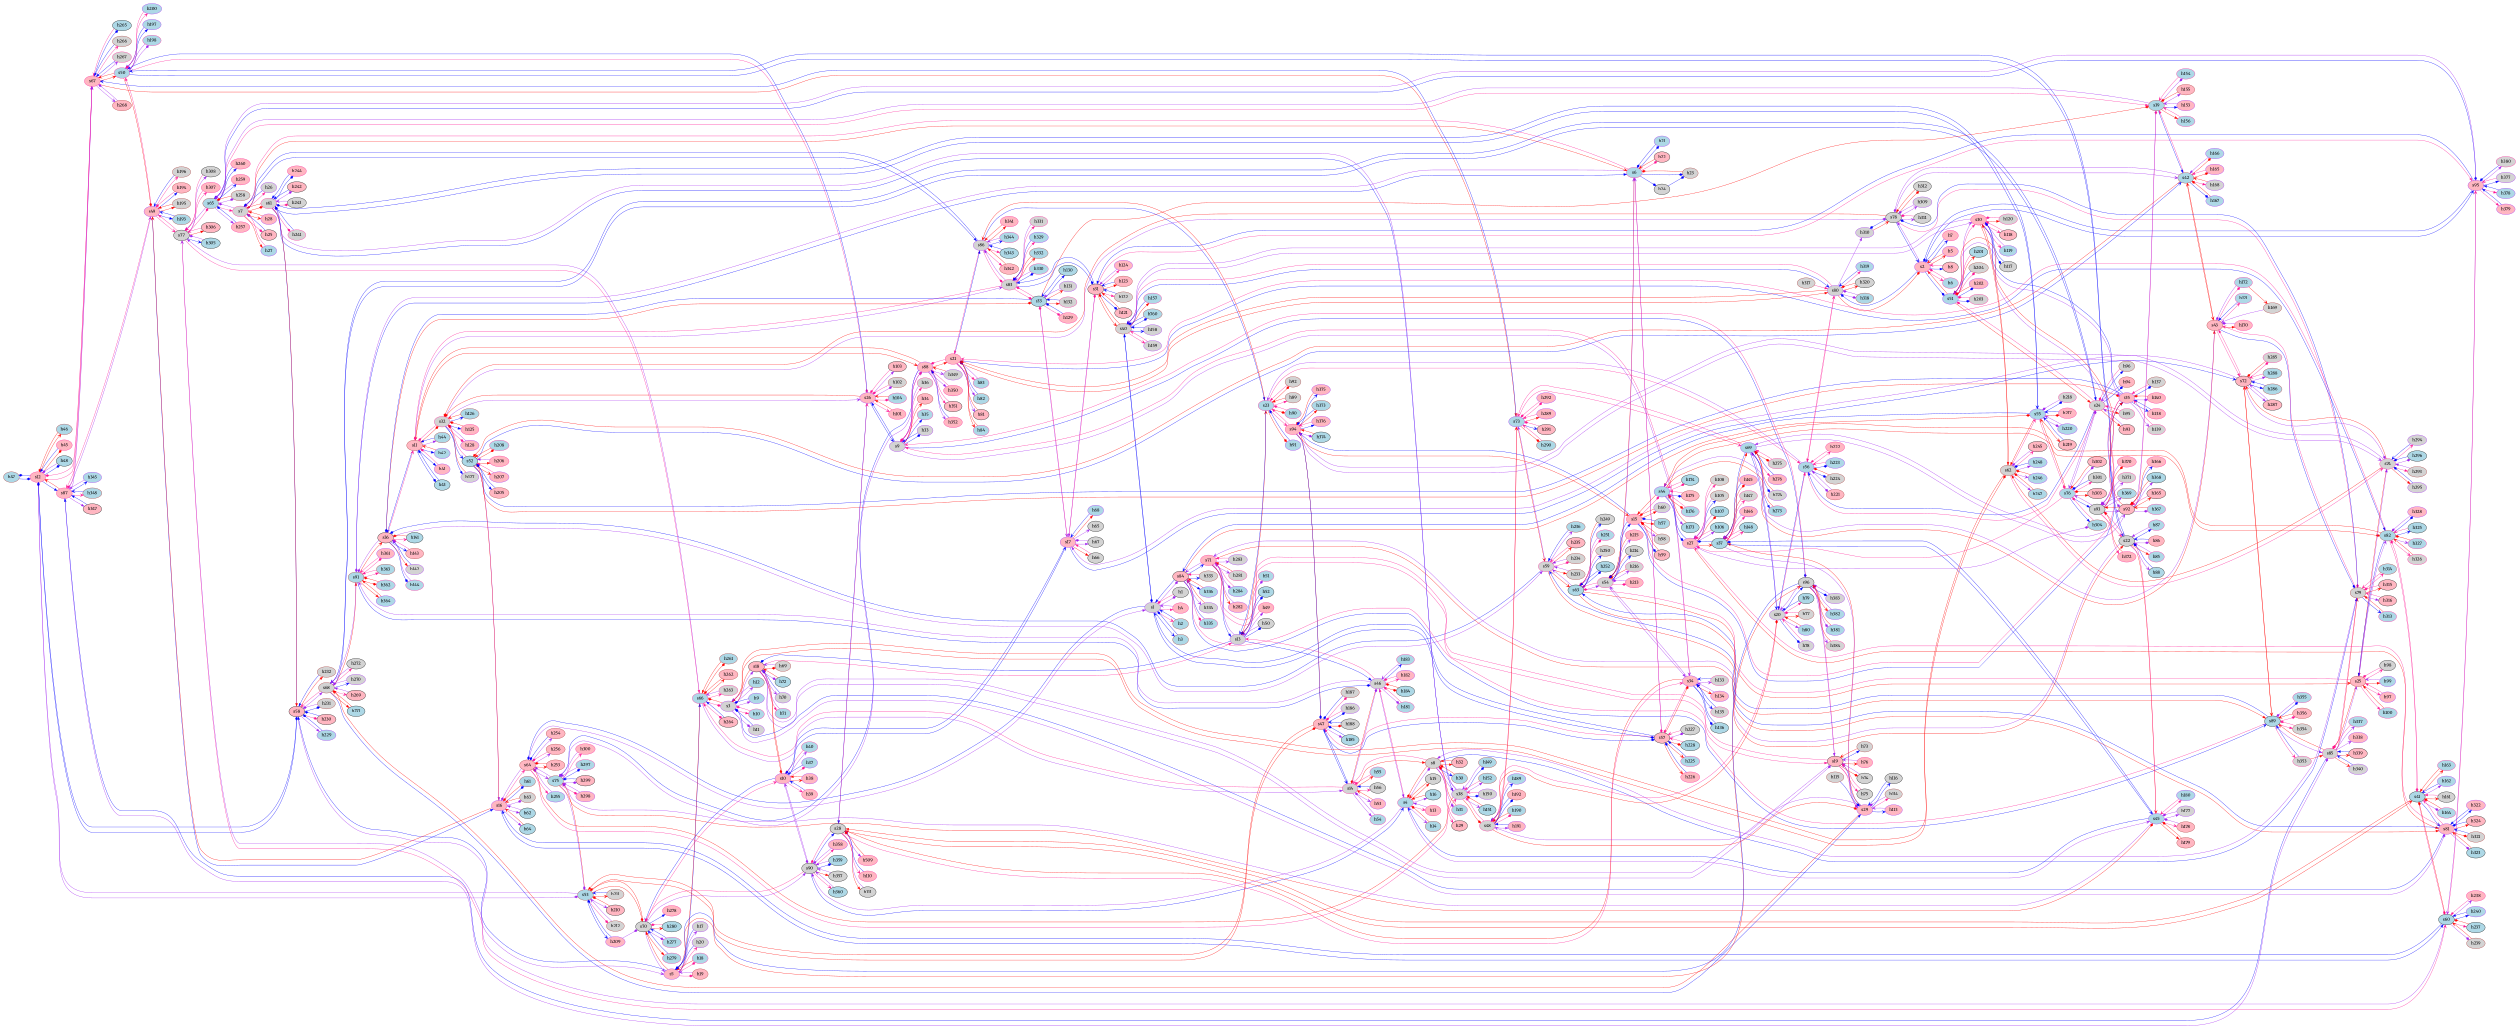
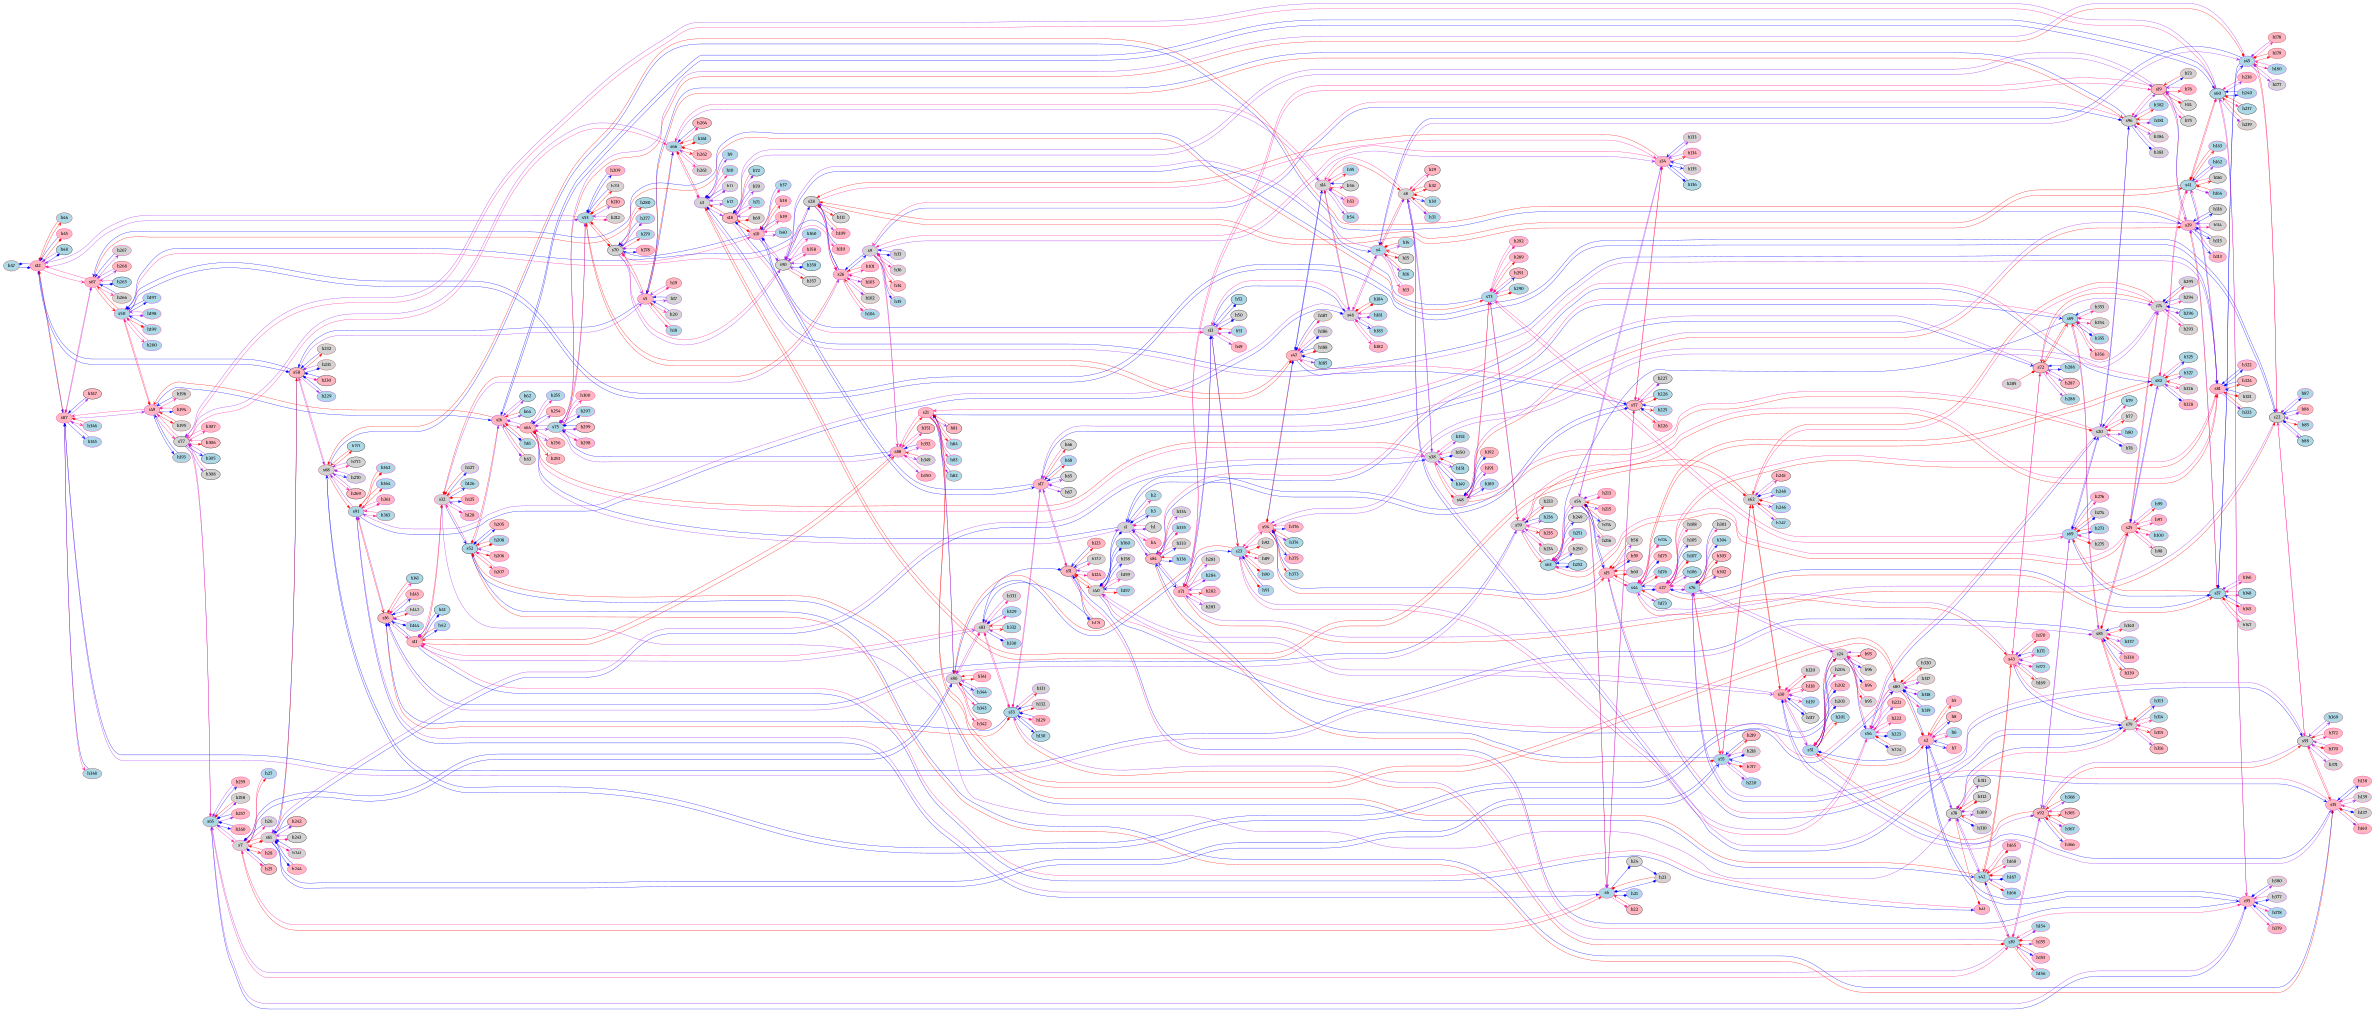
edge "h153" -> "s39": color purple -> red
edge "s29" -> "h115": added
edge "s78" -> "s32": now "s78" -> "h41"
edge "s31" -> "s83": now "h121" -> "s83"
edge "s80" -> "h310": now "s80" -> "h317"
edge "h172" -> "h169": now "s43" -> "h169"
node "h199": added
edge "s72" -> "h285": removed
node "h346": added
node "h44": removed
edge "h65" -> "s17": added
node "h57": removed
node "h236": color brown -> black
edge "h87" -> "s22": arrowhead normal -> diamond
edge "s27" -> "h304": now "s27" -> "s76"
edge "h181" -> "s46": arrowhead diamond -> vee
edge "s63" -> "s89": removed
edge "s81" -> "s59": color blue -> deeppink
edge "h353" -> "s85": now "h338" -> "s85"
node "h190": removed
edge "s39" -> "s33": added
node "h509": label "h509" -> "h109"
node "h360": color black -> purple
edge "h209" -> "s70": now "h278" -> "s70"
